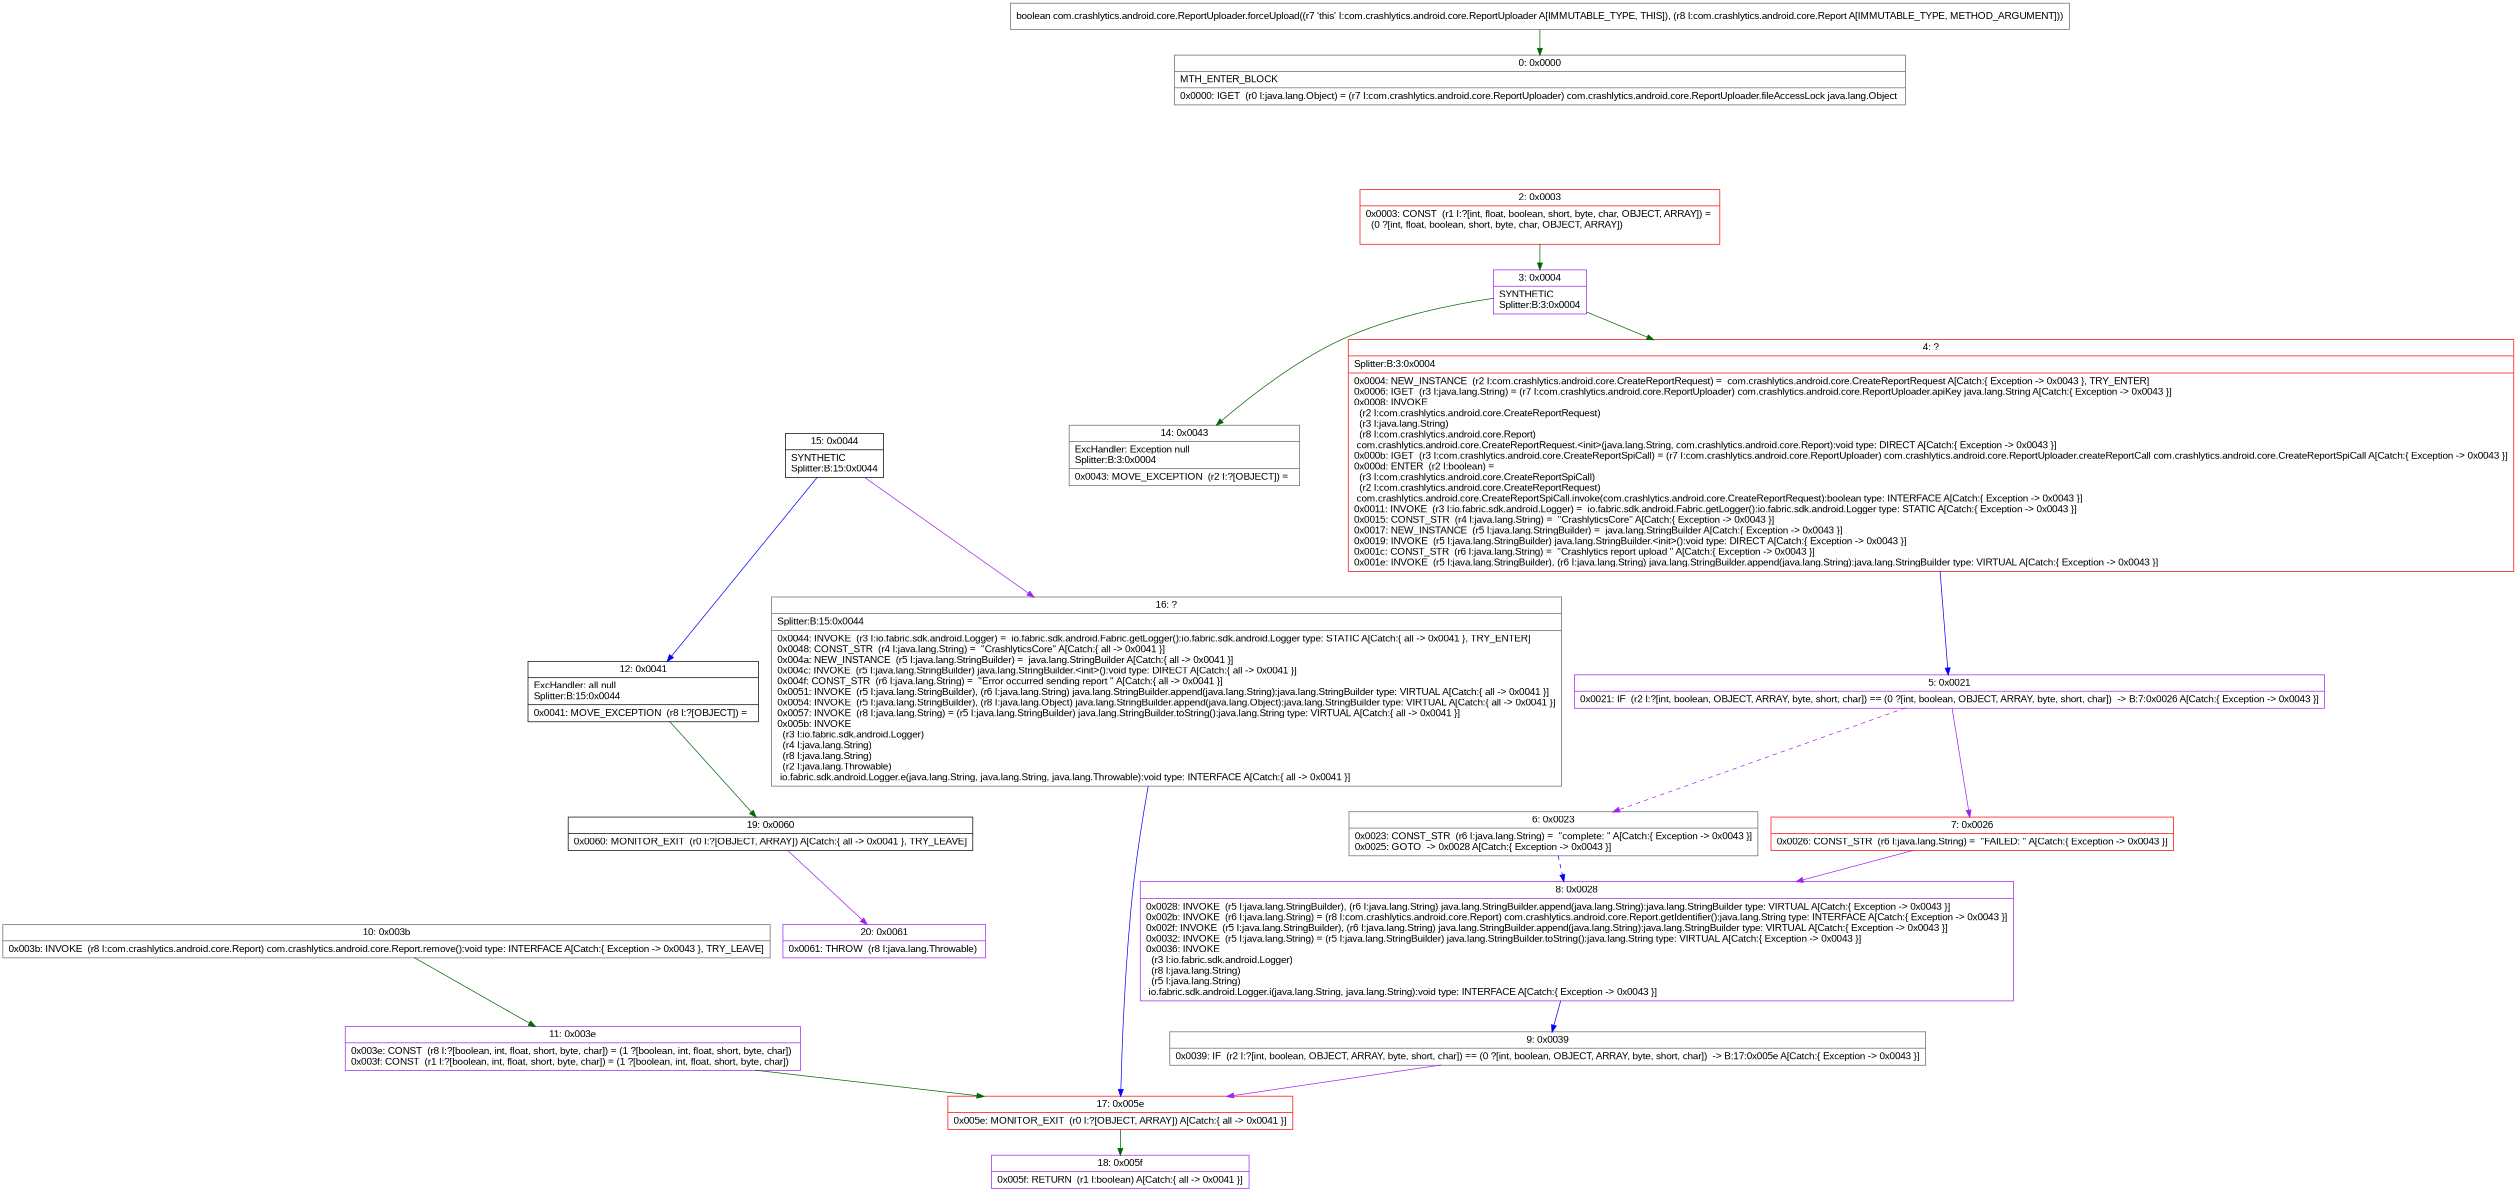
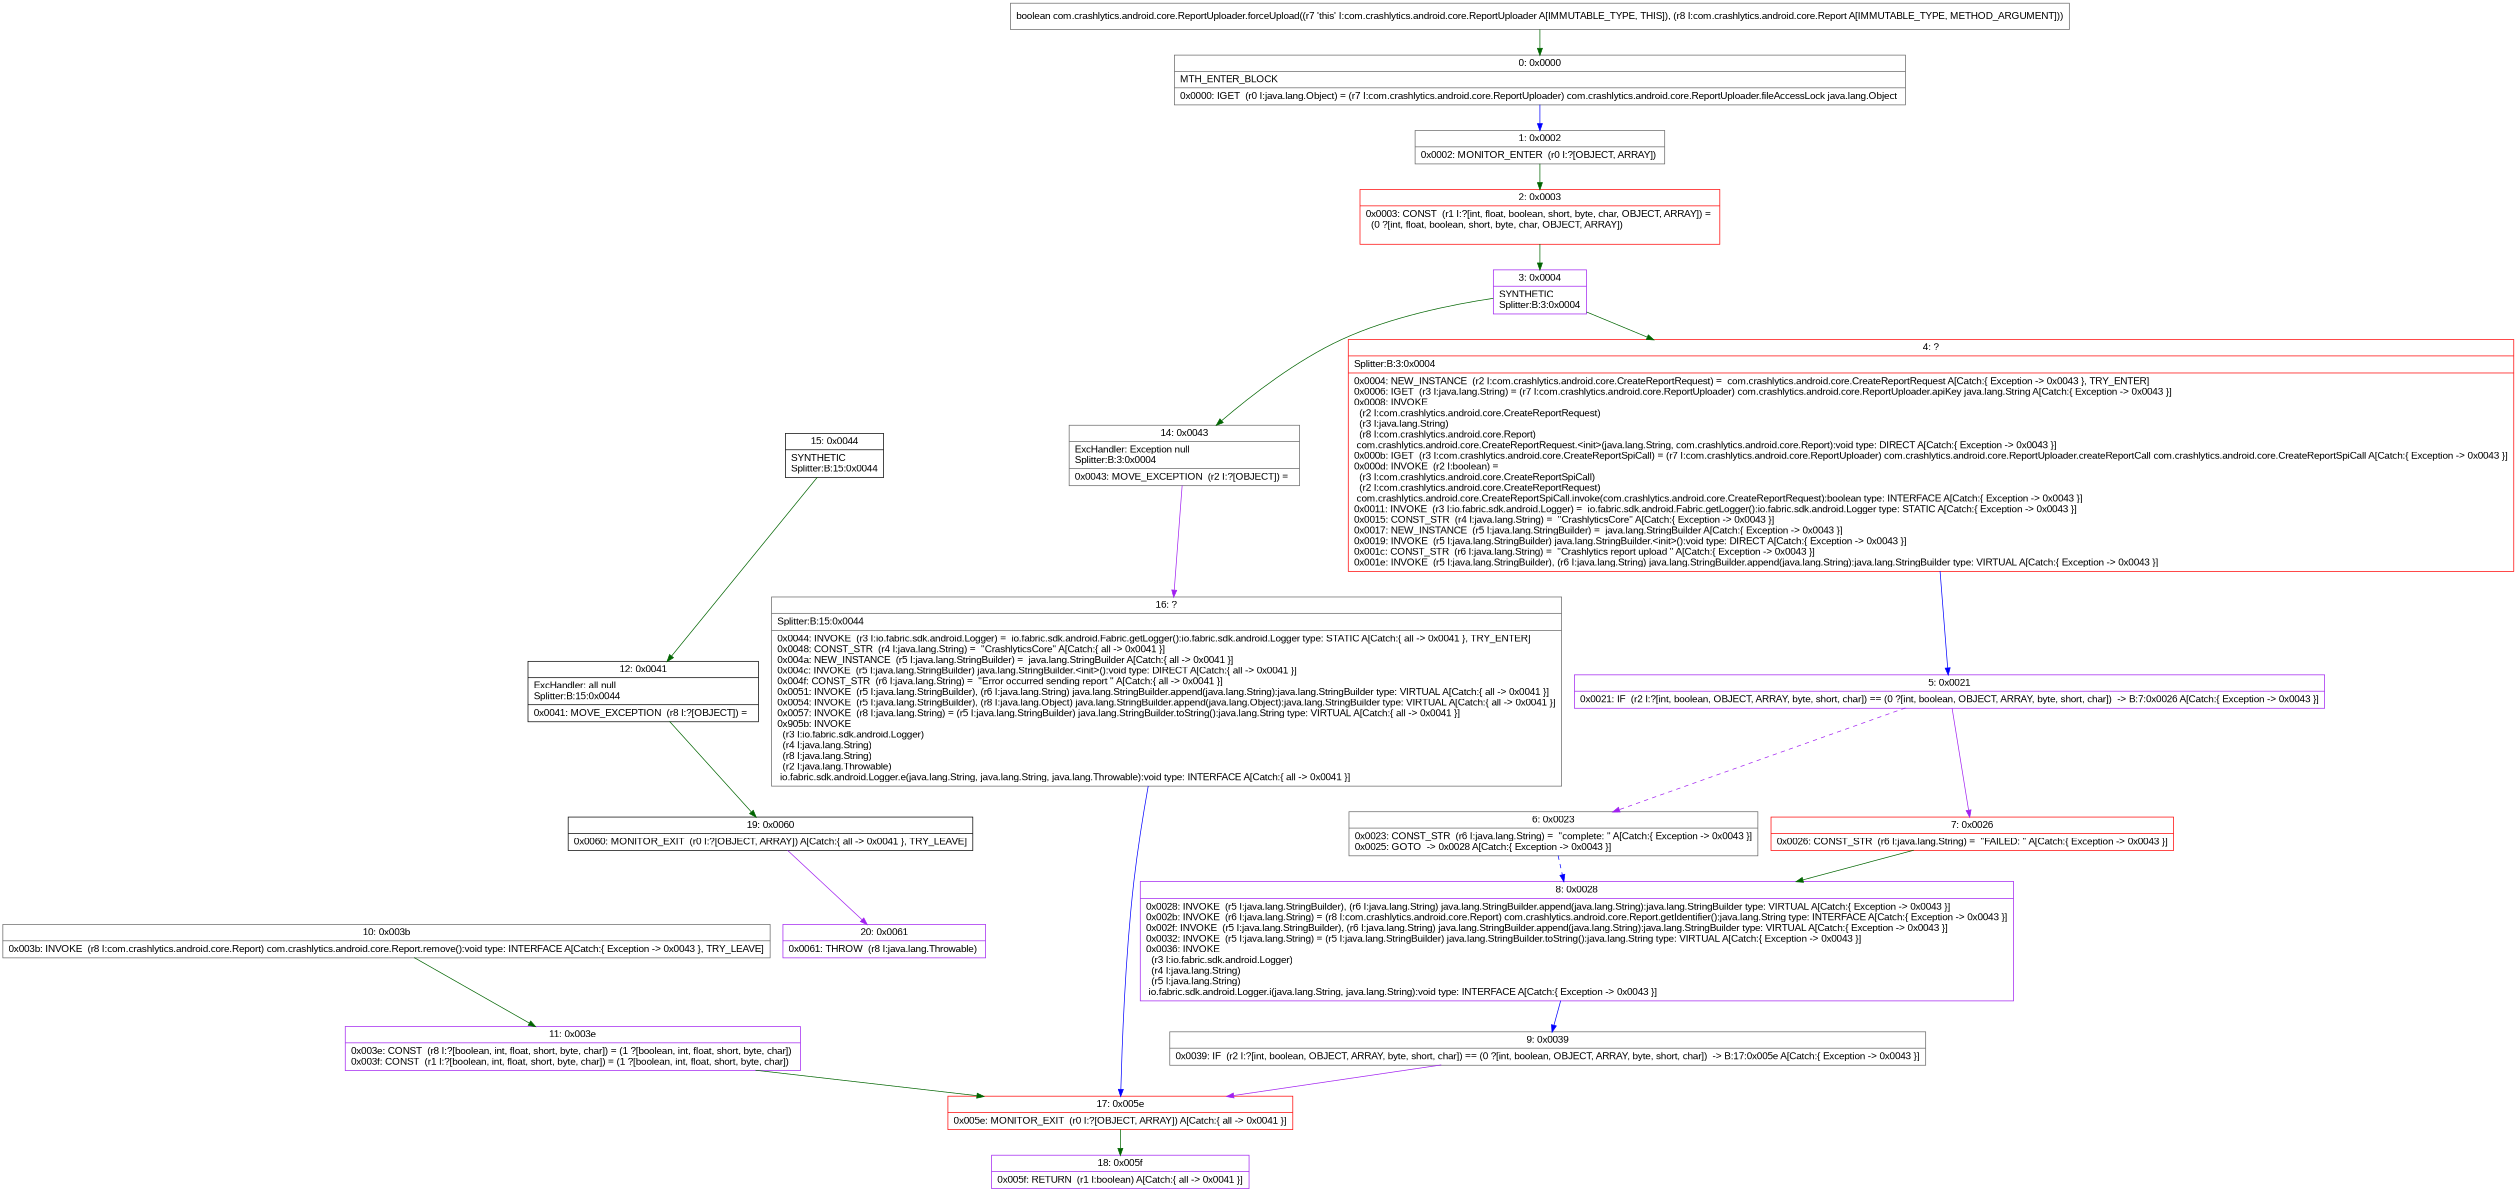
node "1: 0x0002": added
node "4: ?": text "0x000d: ENTER  (r2 I:boolean) =" -> "0x000d: INVOKE  (r2 I:boolean) ="
edge "15: 0x0044" -> "16: ?": now "14: 0x0043" -> "16: ?"
edge "15: 0x0044" -> "12: 0x0041": color blue -> darkgreen
node "16: ?": text "0x005b: INVOKE" -> "0x905b: INVOKE"
edge "7: 0x0026" -> "8: 0x0028": color purple -> darkgreen
node "8: 0x0028": text "(r8 I:java.lang.String)" -> "(r4 I:java.lang.String)"
